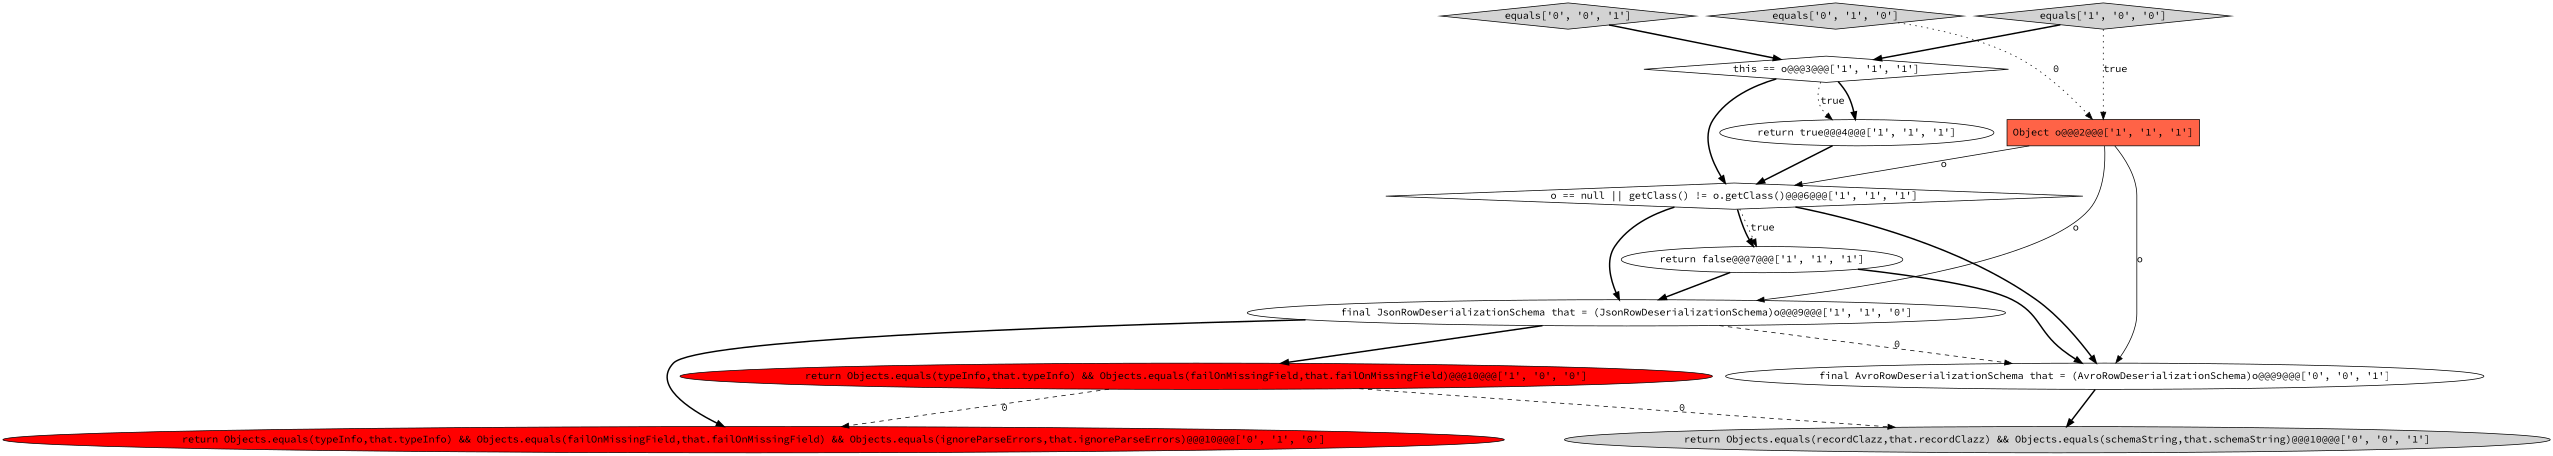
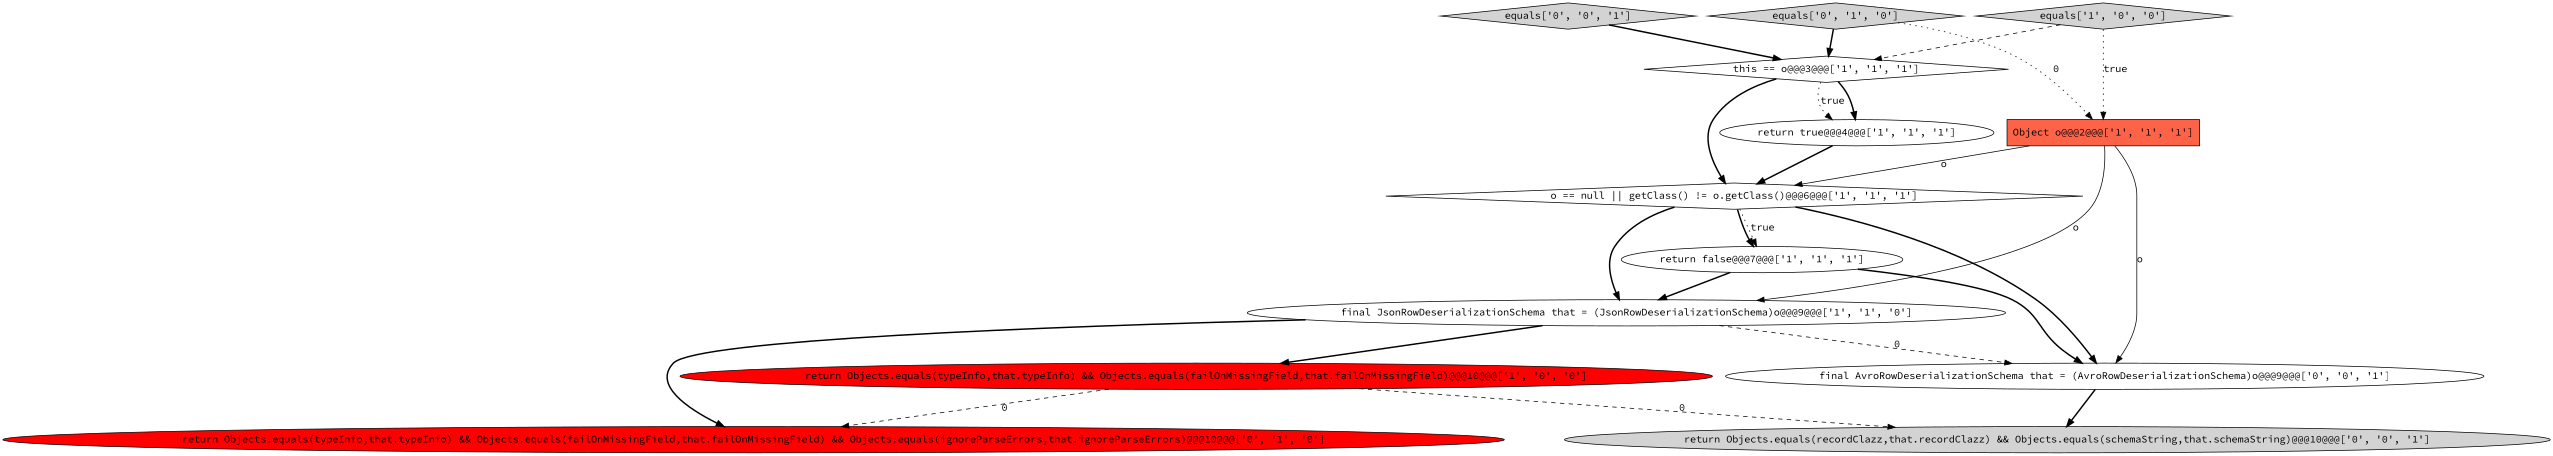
edge "equals['0', '1', '0']" -> "this == o@@@3@@@['1', '1', '1']": added
edge "equals['1', '0', '0']" -> "this == o@@@3@@@['1', '1', '1']": style bold -> dashed
